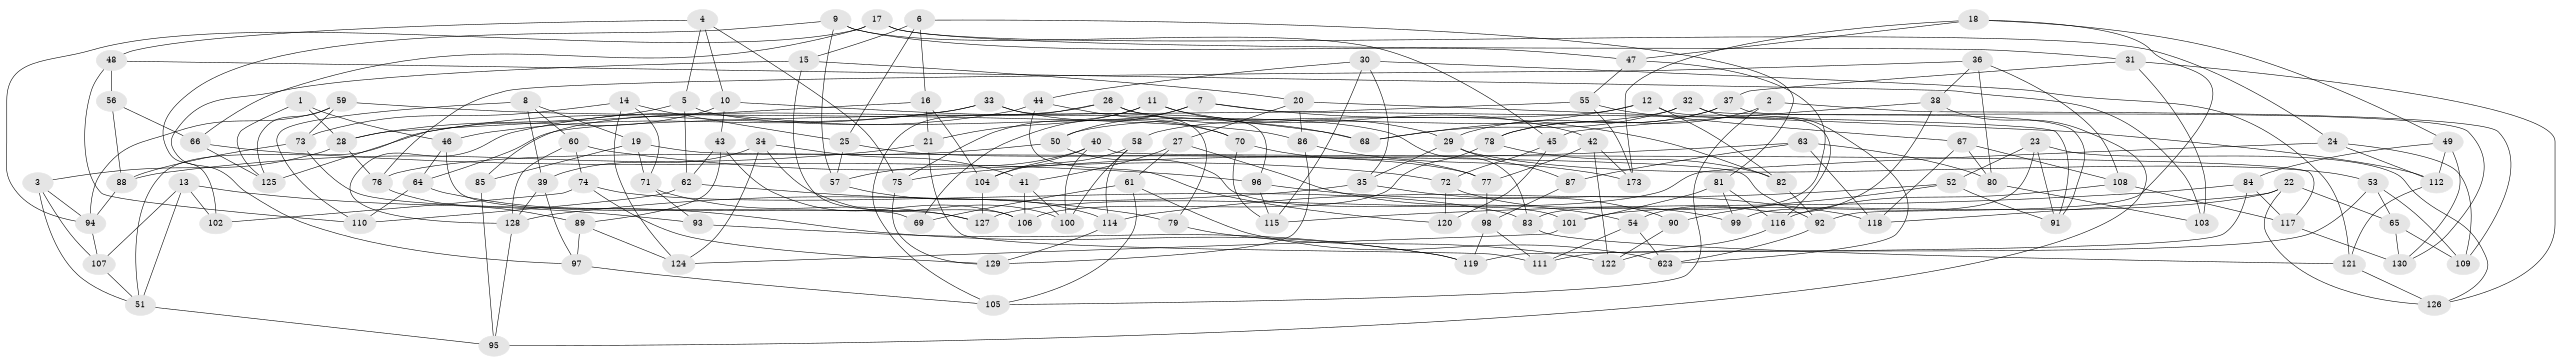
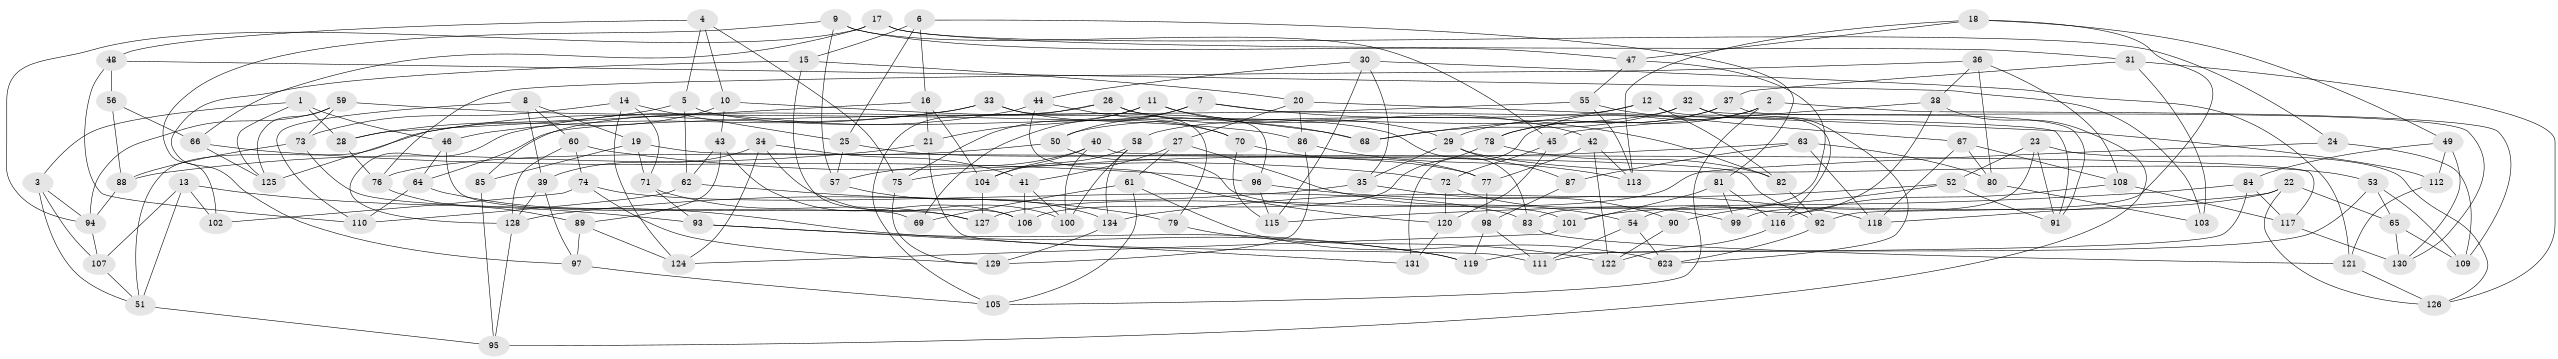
edge "24" -- "112": removed
edge "28" -- "3": now "1" -- "3"
node "173": label "173" -> "113"
node "114": label "114" -> "134"
node "131": added
